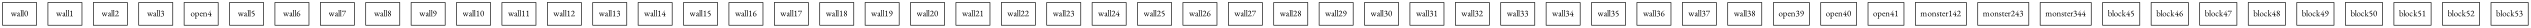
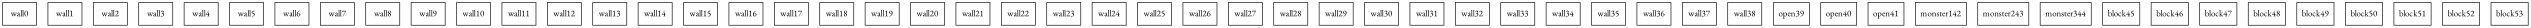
node "open4": label "open4" -> "wall4"
